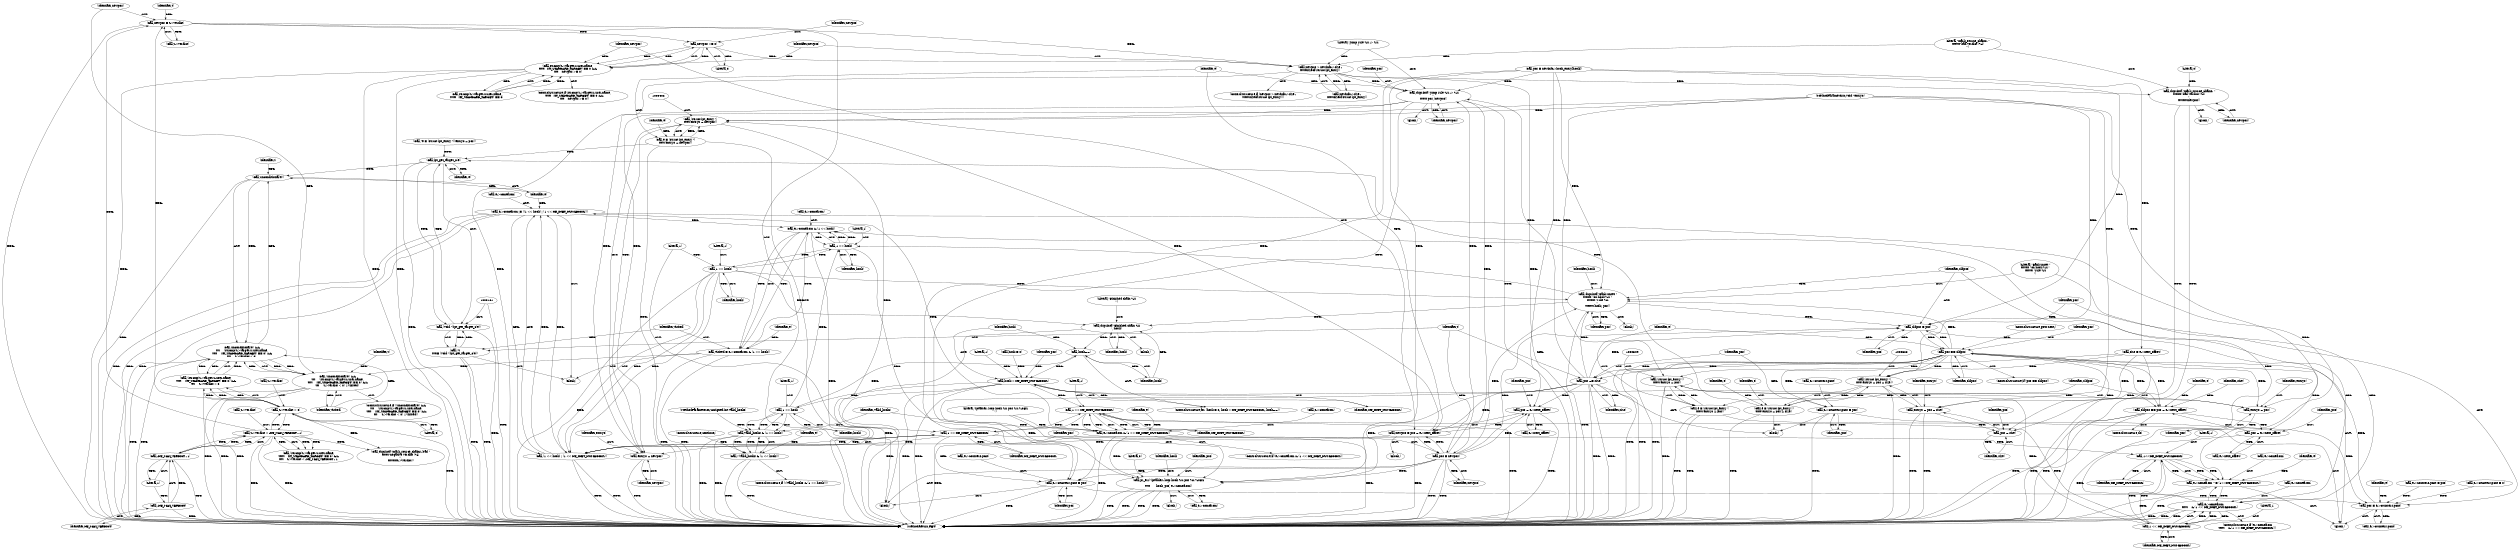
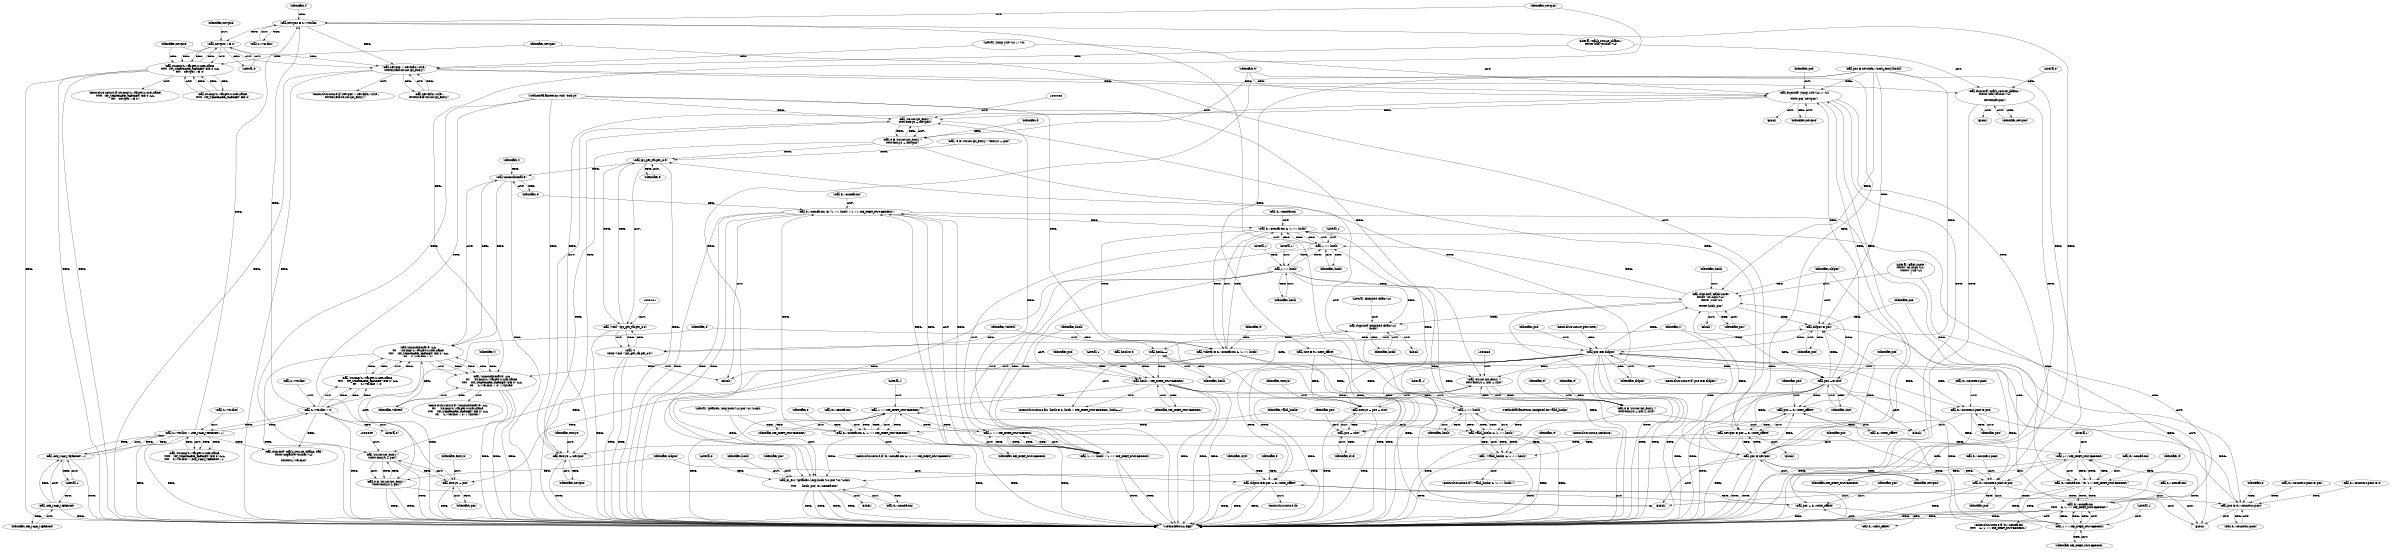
edge "(Call,pos == oldpos)" -> "(Call,entry0 + pos + size)": added, label "DDG:"
edge "(Call,-NF_MAX_VERDICT - 1)" -> "(MethodReturn,RET)": label "CFG: " -> "DDG: "
edge "1000161" -> "(MethodReturn,RET)": now "(Call,entry0 + pos)" -> "(MethodReturn,RET)"
